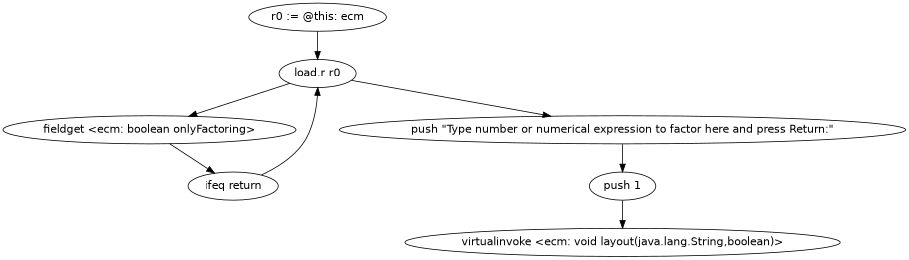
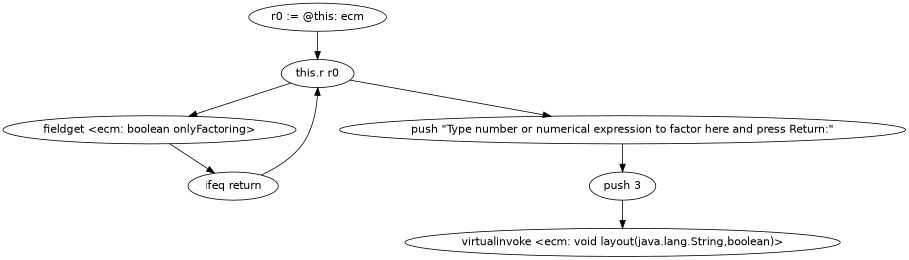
node "load.r r0": label "load.r r0" -> "this.r r0"
node "push 1": label "push 1" -> "push 3"
